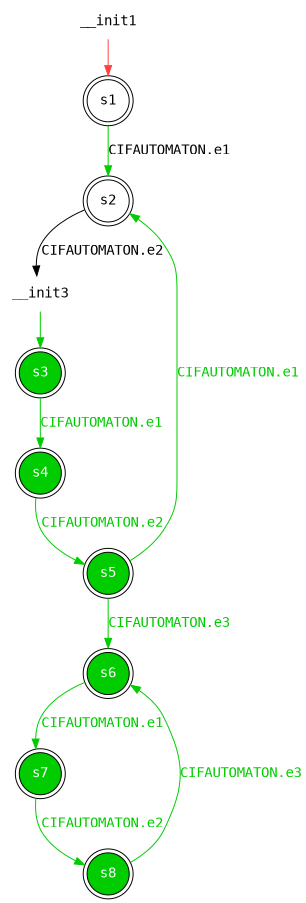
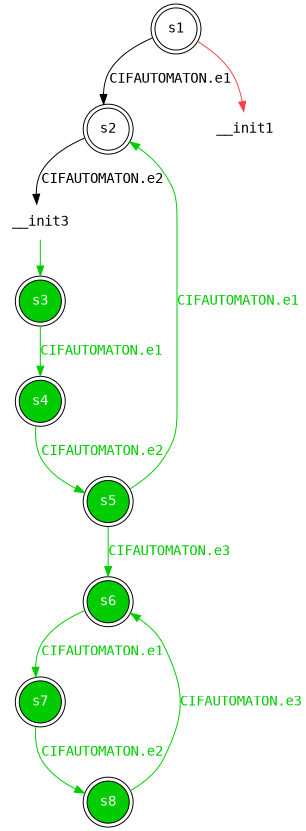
edge "__init1" -> "s1": reversed
edge "s1" -> "s2": color #00cc00 -> black
